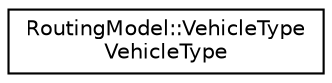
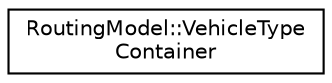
node "RoutingModel::VehicleType VehicleType": label "RoutingModel::VehicleType VehicleType" -> "RoutingModel::VehicleType Container"
